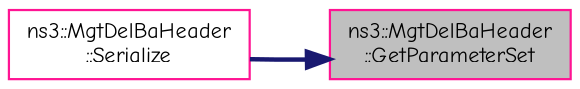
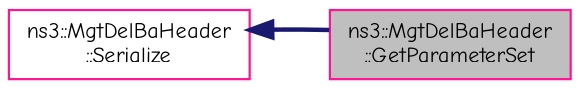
edge "ns3::MgtDelBaHeader ::Serialize" -> "ns3::MgtDelBaHeader ::GetParameterSet": reversed
